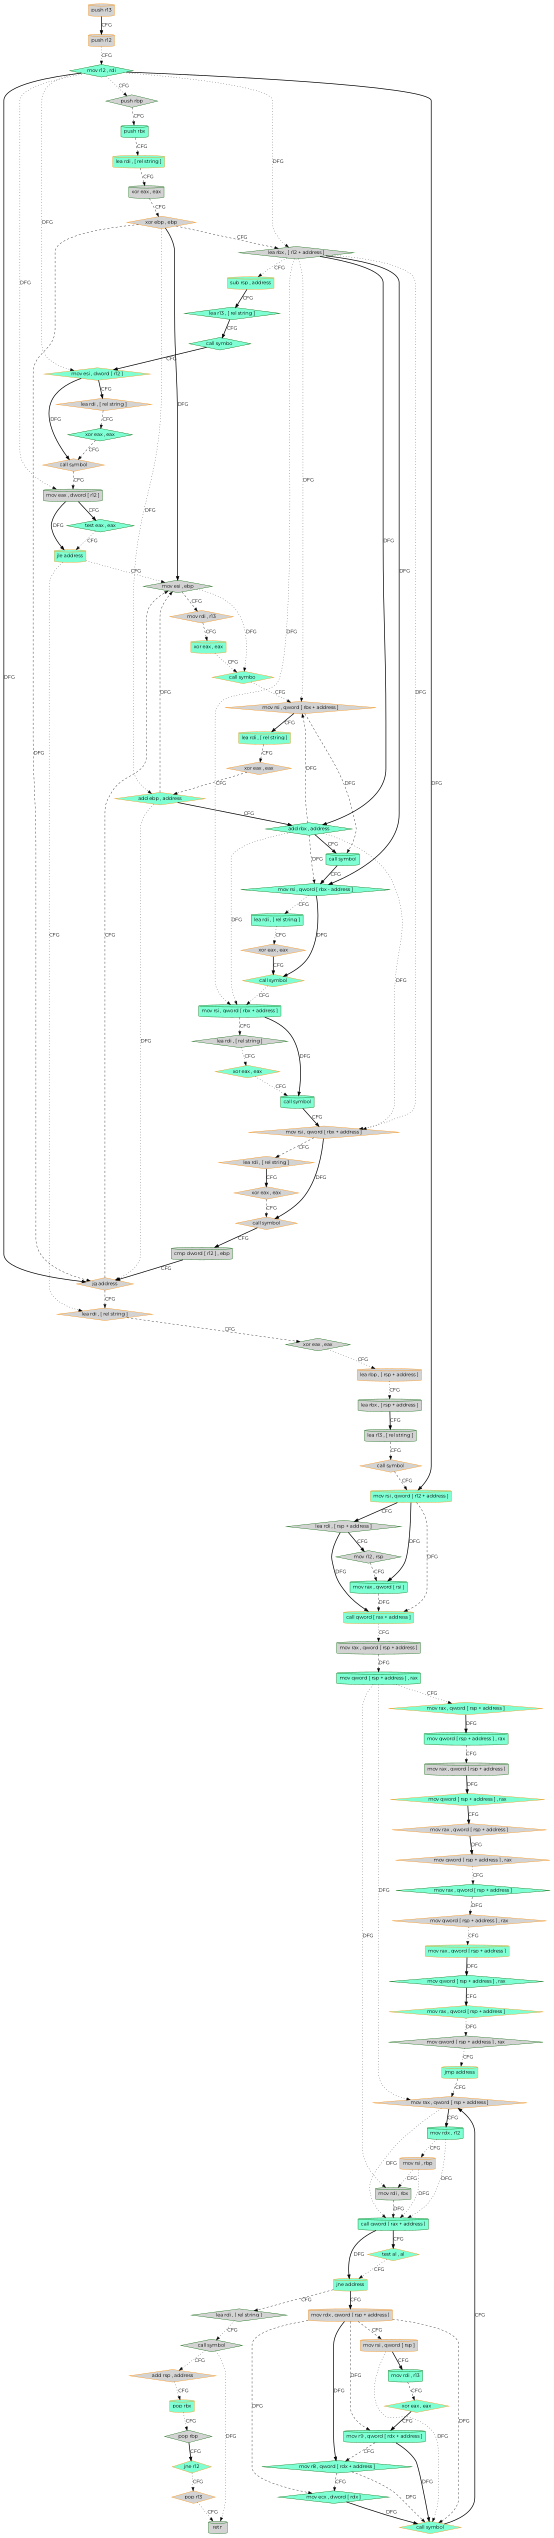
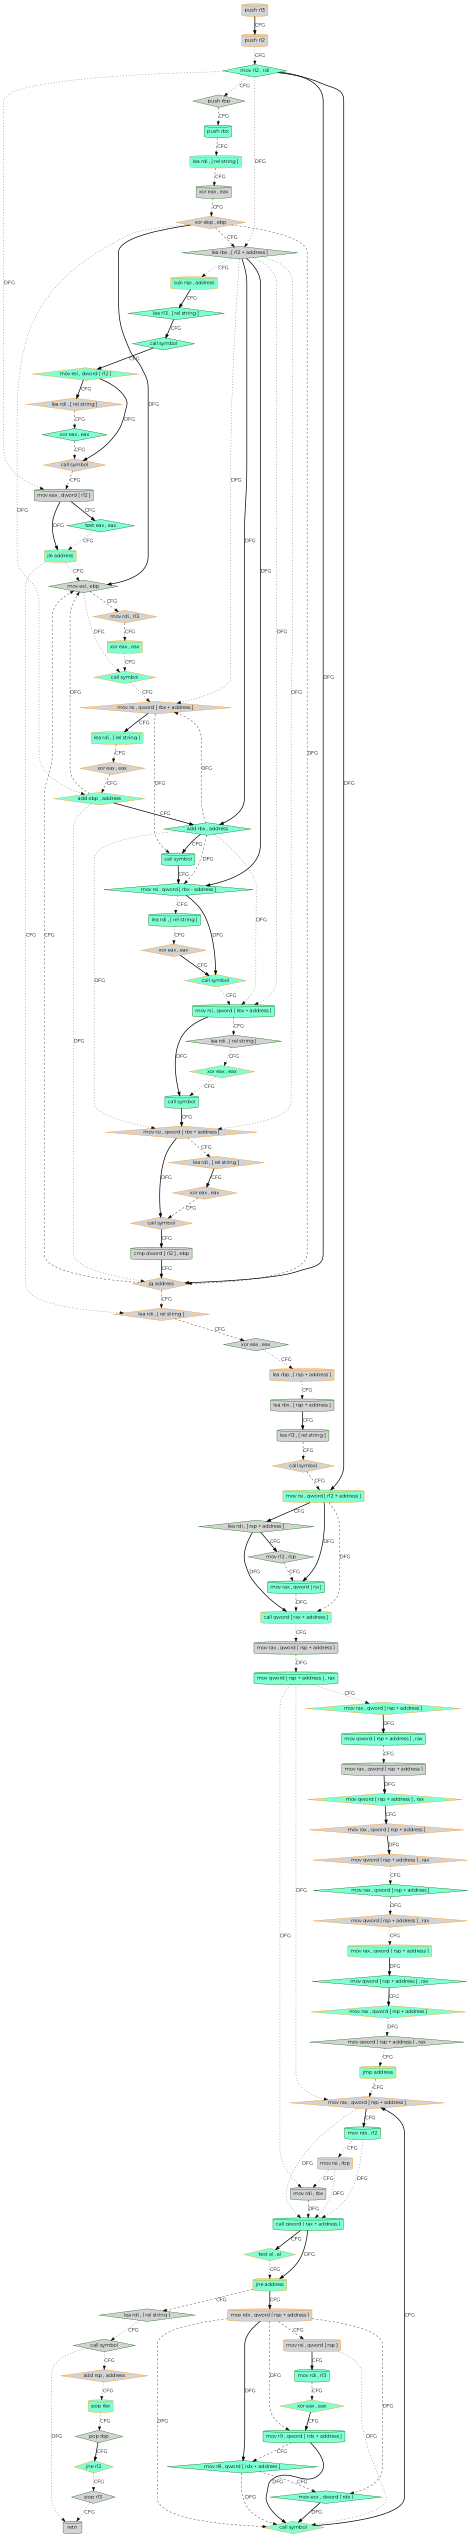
edge "mov r12 , rdi" -> "mov esi , dword [ r12 ]": removed, label "DFG"
node "pop r13": color darkorange -> darkgreen
